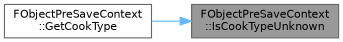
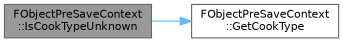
edge "FObjectPreSaveContext ::GetCookType" -> "FObjectPreSaveContext ::IsCookTypeUnknown": reversed
